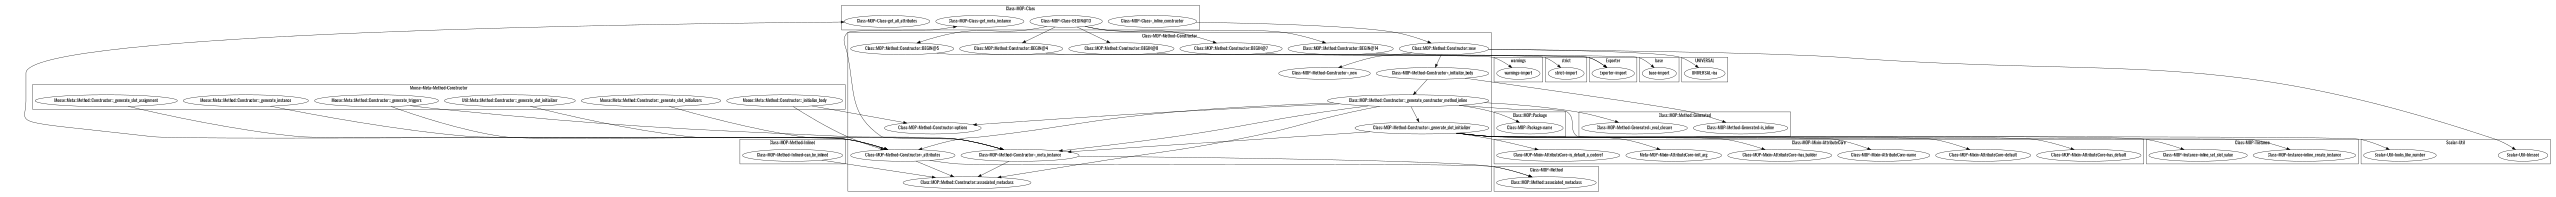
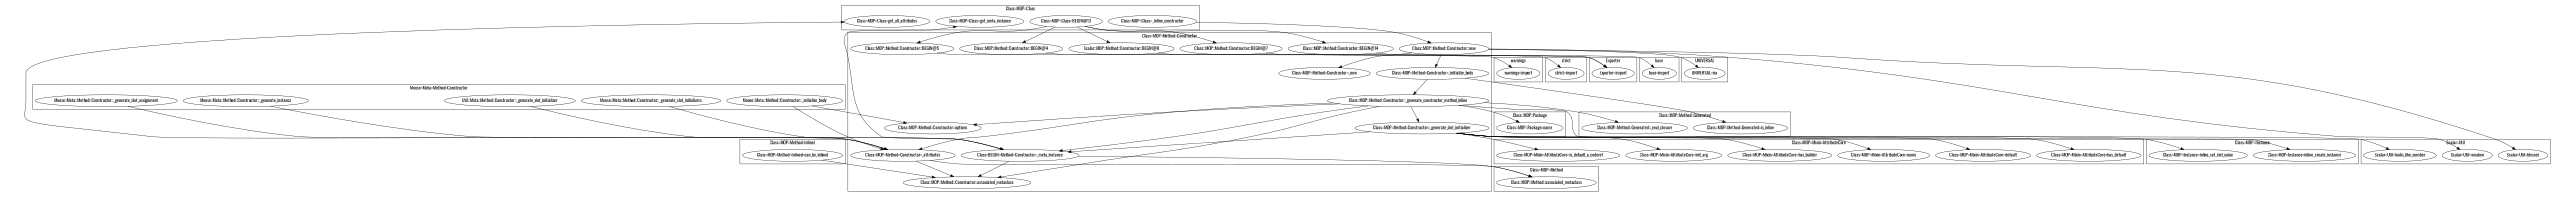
node "Class::MOP::Method::Constructor::BEGIN@8": label "Class::MOP::Method::Constructor::BEGIN@8" -> "Scalar::MOP::Method::Constructor::BEGIN@8"
node "Moose::Meta::Method::Constructor::_generate_triggers": removed
node "Class::MOP::Method::Constructor::_meta_instance": label "Class::MOP::Method::Constructor::_meta_instance" -> "Class::BEGIN::Method::Constructor::_meta_instance"
node "Meta::MOP::Mixin::AttributeCore::init_arg": label "Meta::MOP::Mixin::AttributeCore::init_arg" -> "Class::MOP::Mixin::AttributeCore::init_arg"
node "Scalar::Util::weaken": added
